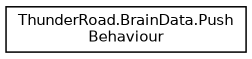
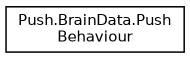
node "ThunderRoad.BrainData.Push Behaviour": label "ThunderRoad.BrainData.Push Behaviour" -> "Push.BrainData.Push Behaviour"
